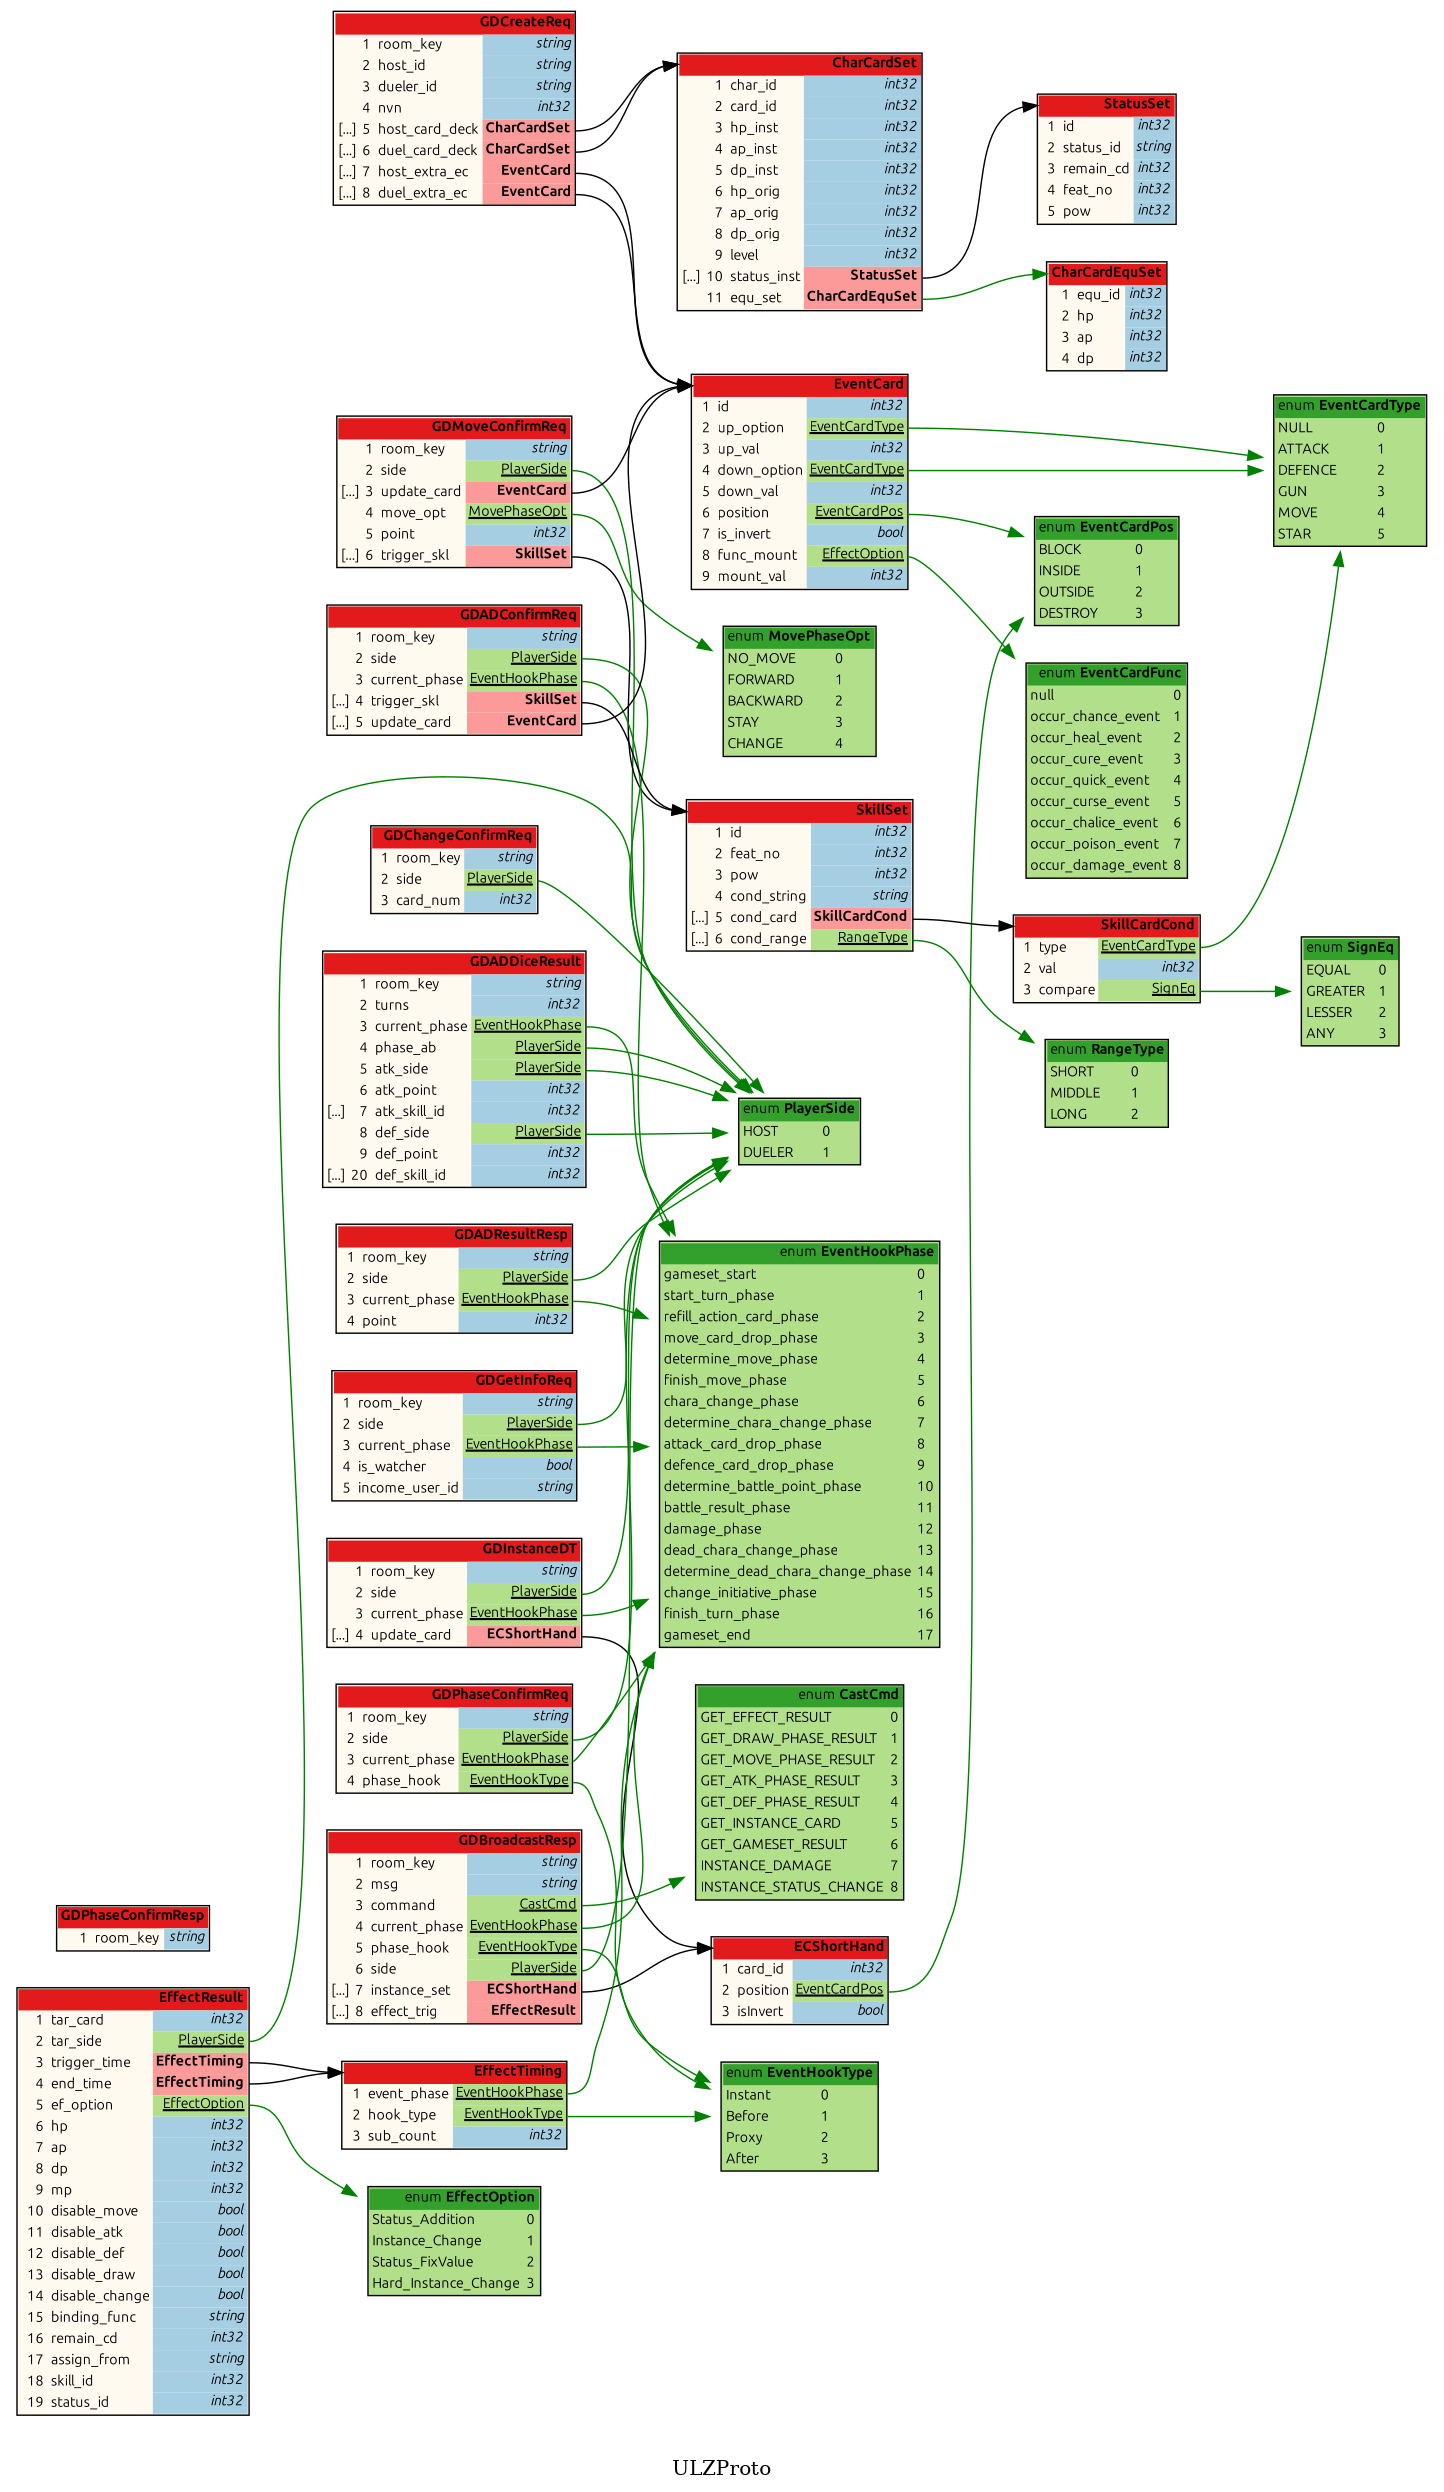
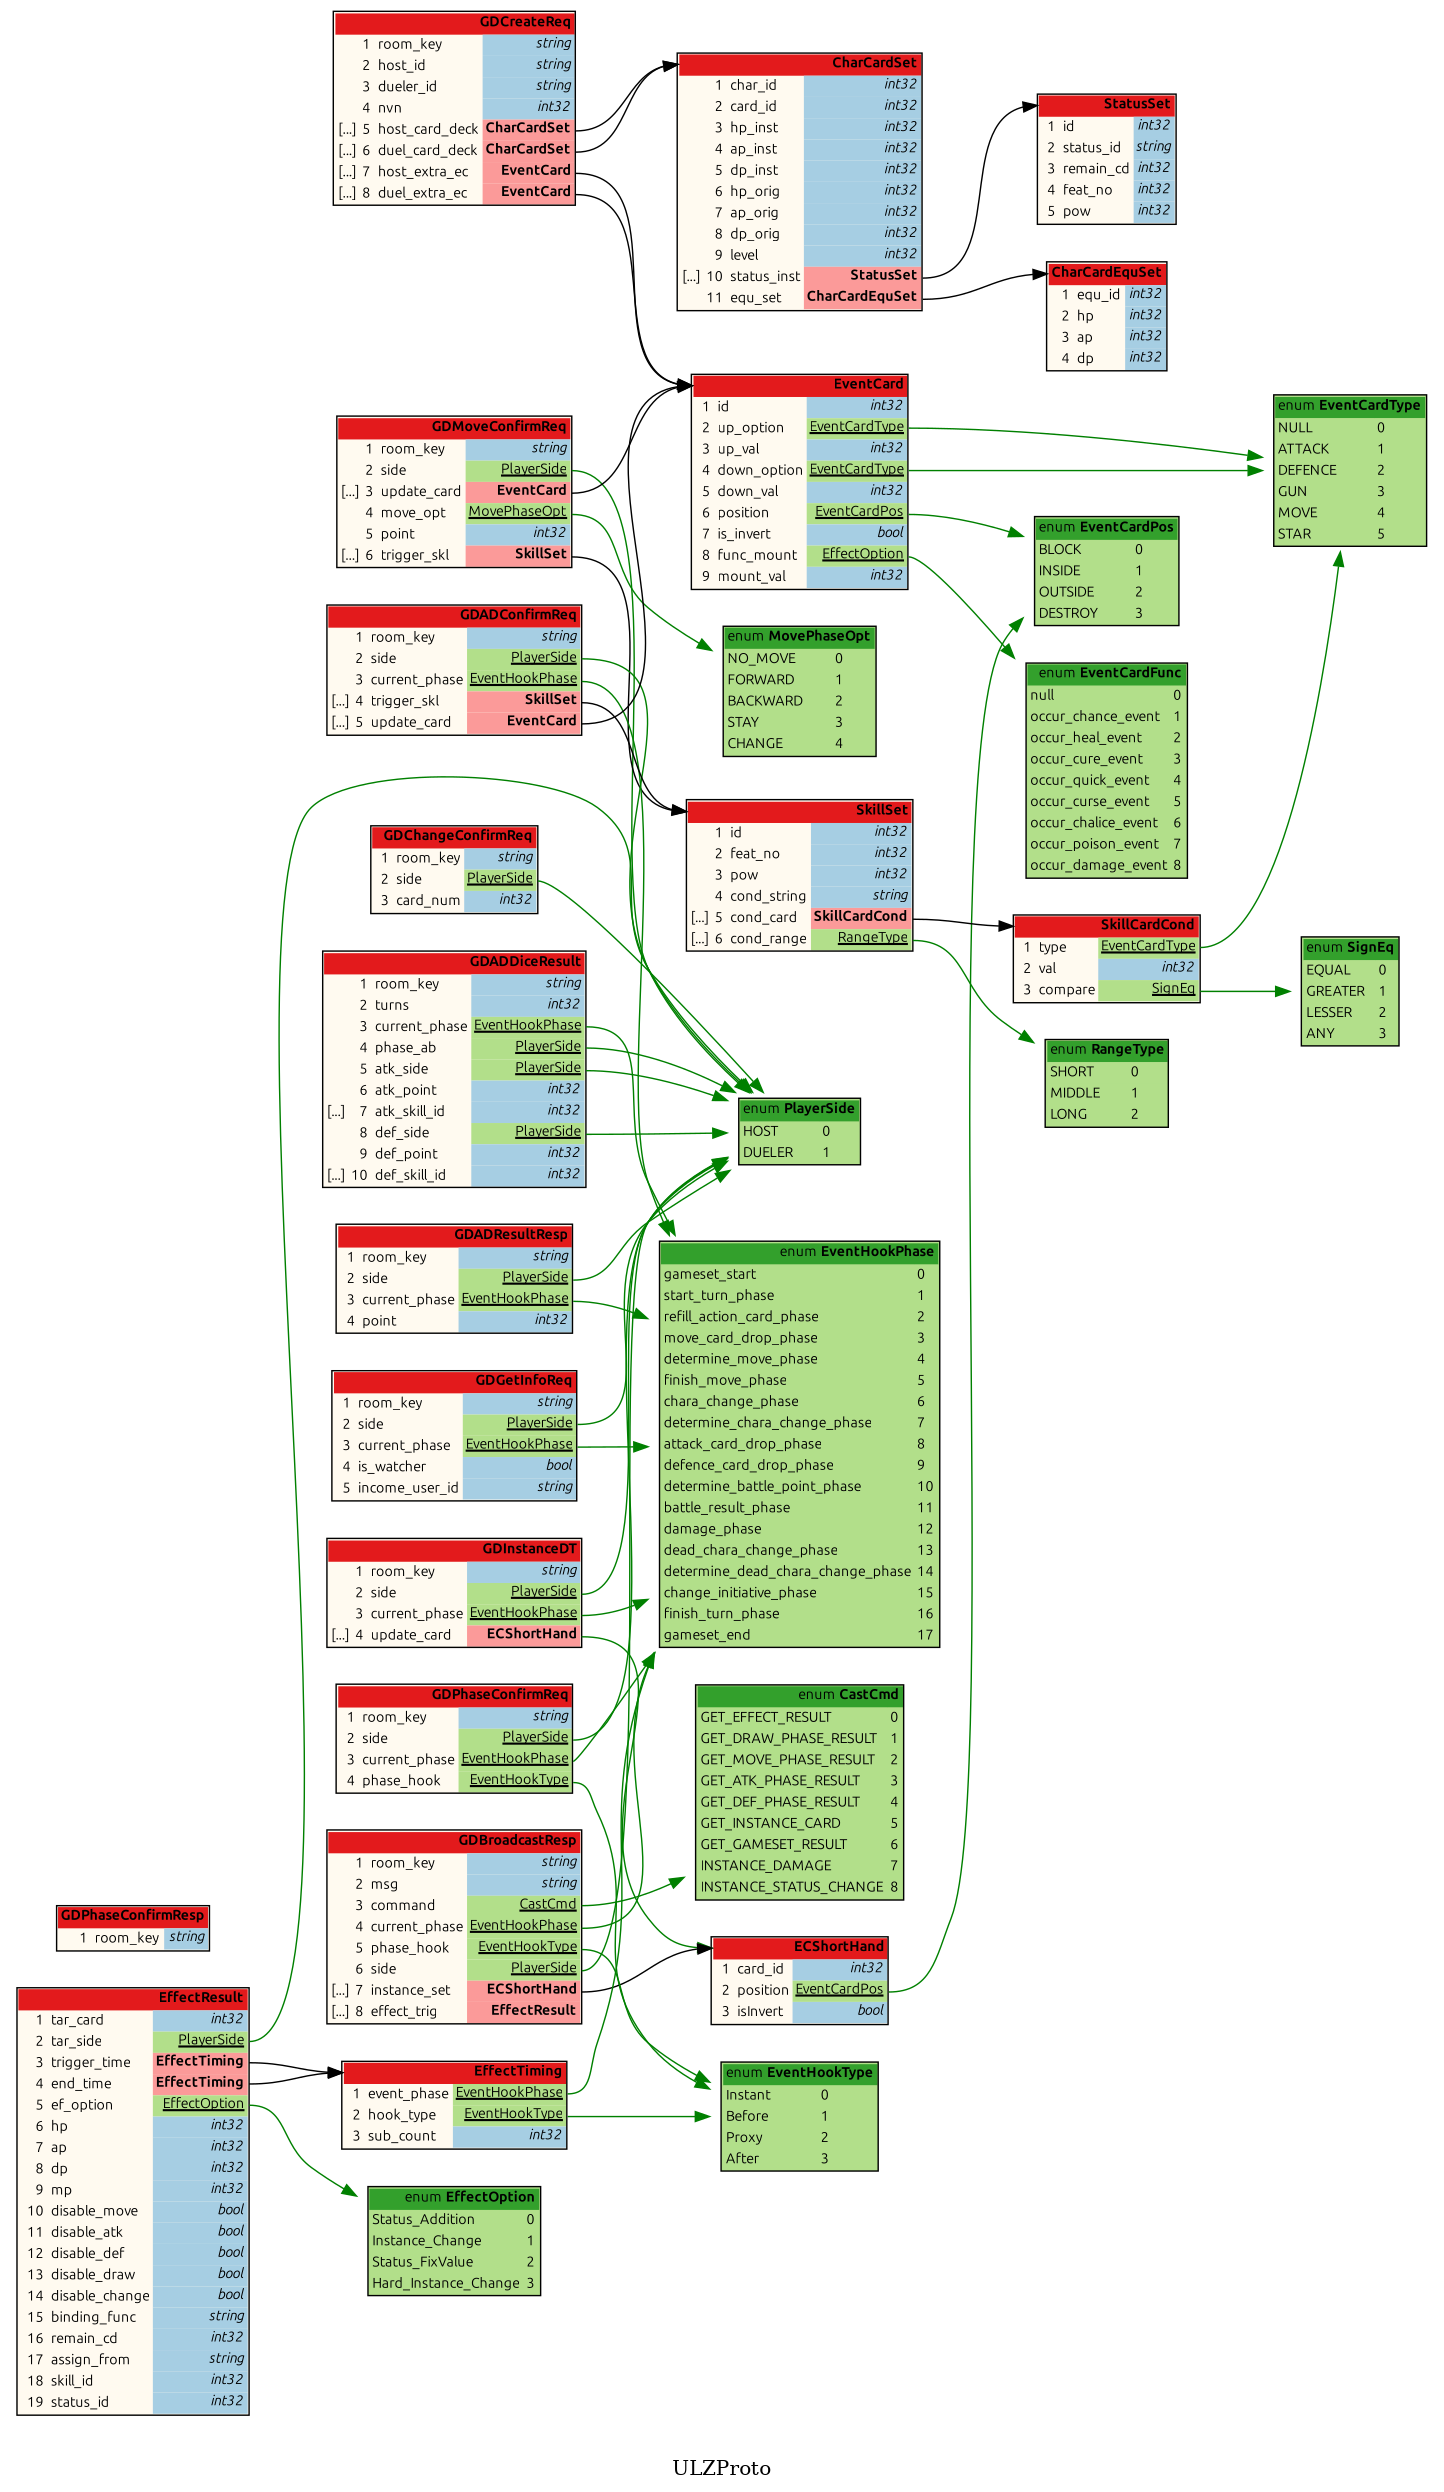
edge "CharCardSet" -> "CharCardEquSet": color #008000 -> #000000
node "GDADDiceResult": text "20" -> "10"
edge "GDInstanceDT" -> "ECShortHand": color #000000 -> #008000
